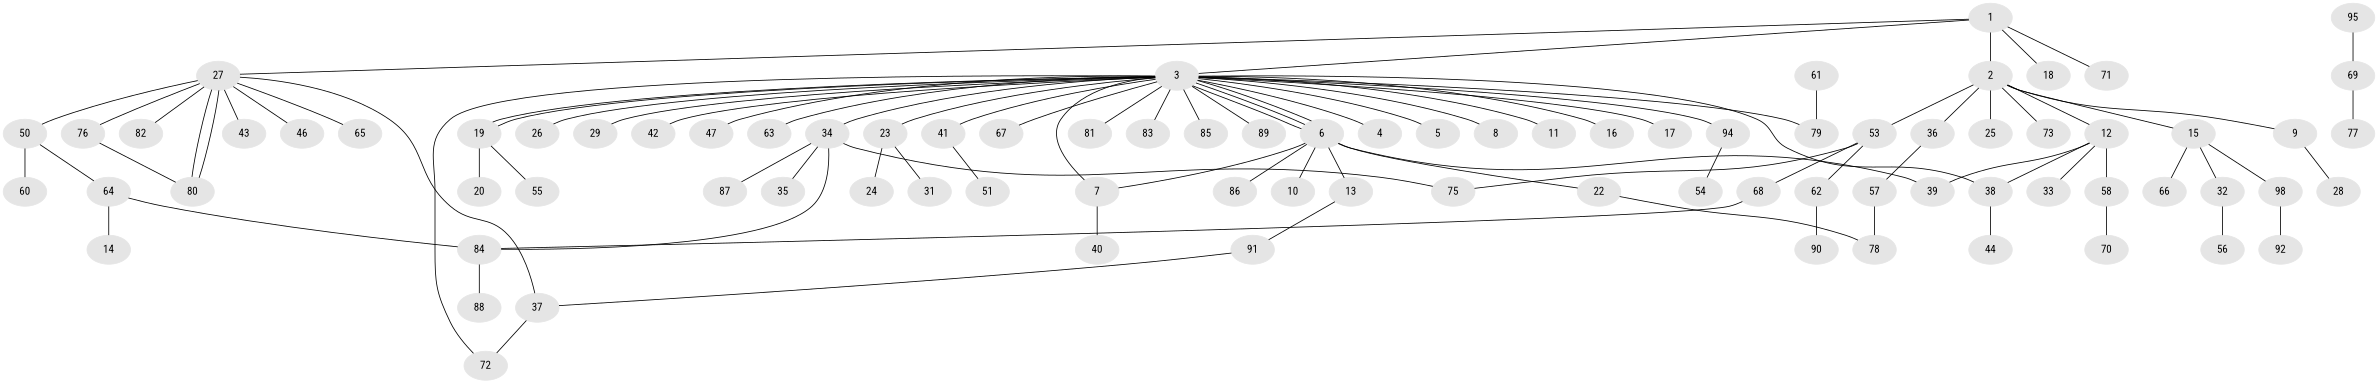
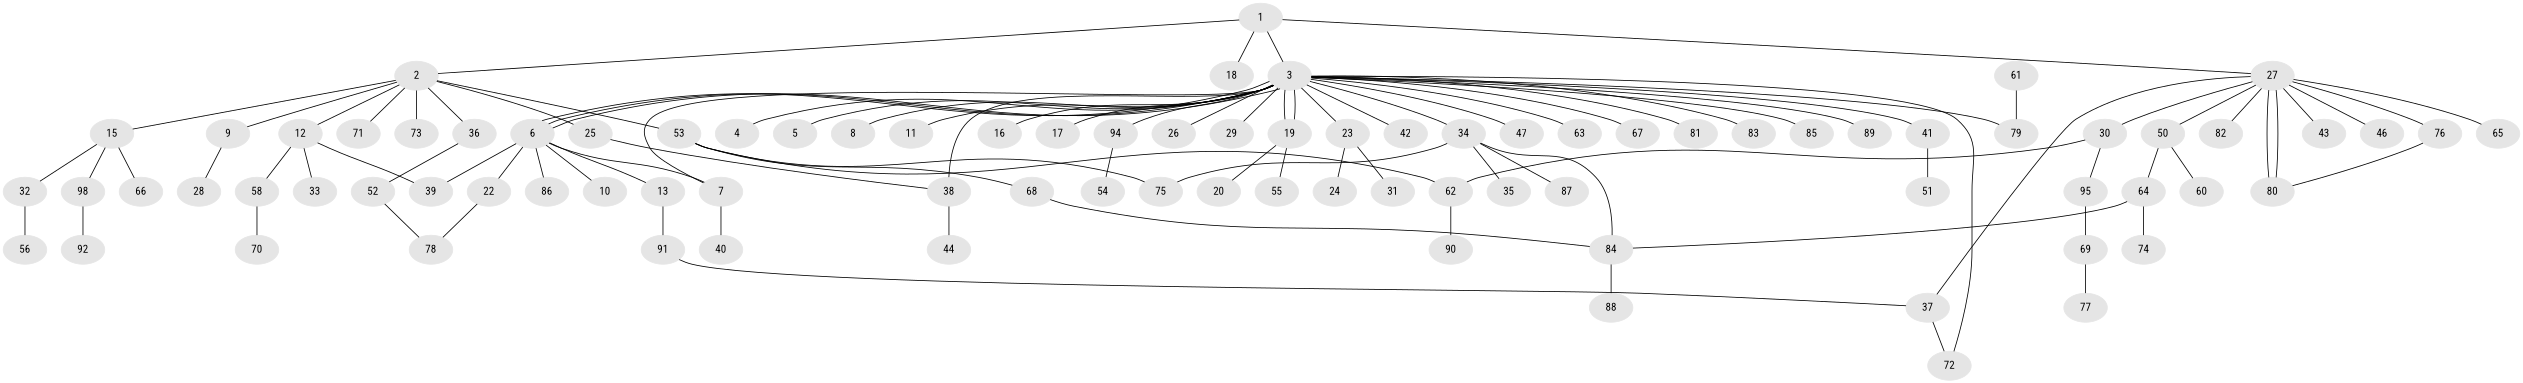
edge "1" -- "71": now "2" -- "71"
node "30": added
edge "12" -- "38": now "25" -- "38"
node "57": label "57" -> "52"
node "14": label "14" -> "74"
